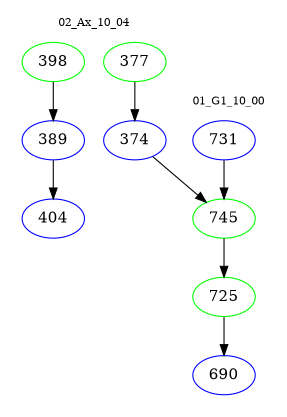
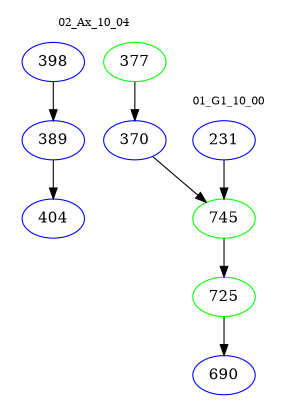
node "398": color green -> blue
node "374": label "374" -> "370"
node "731": label "731" -> "231"
